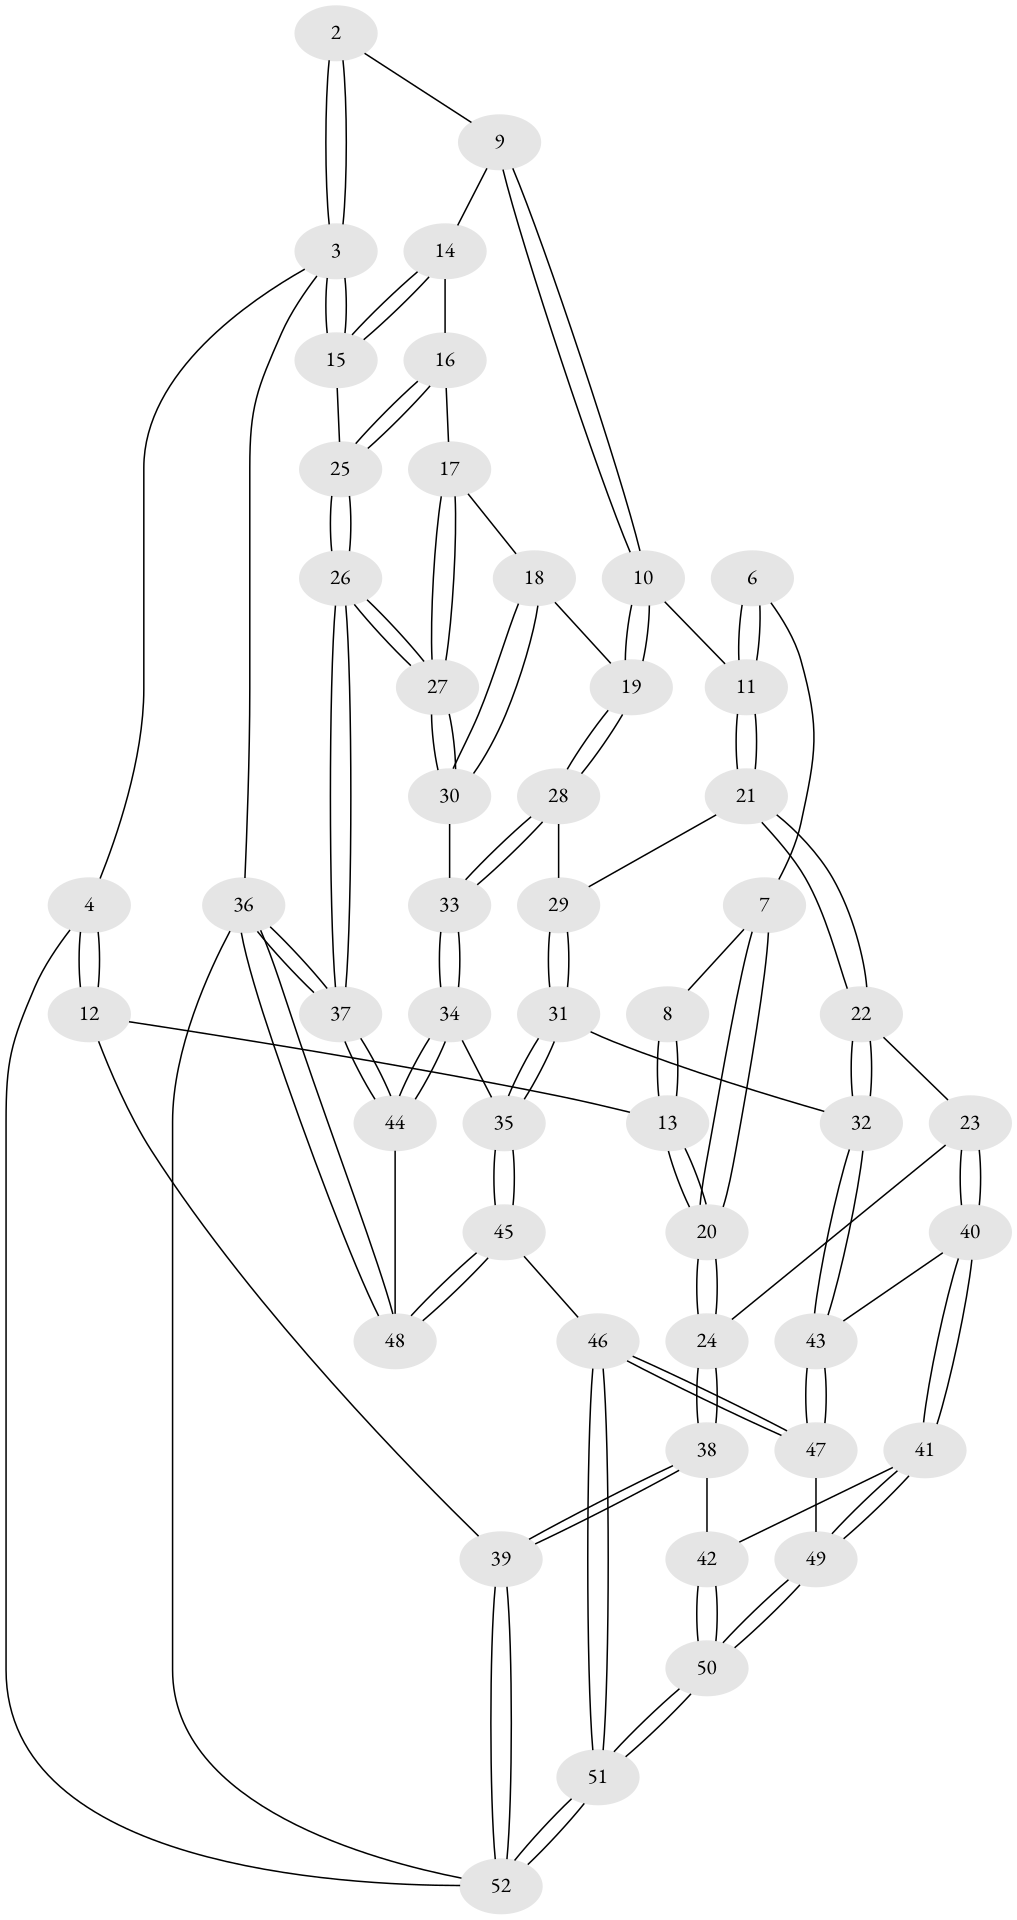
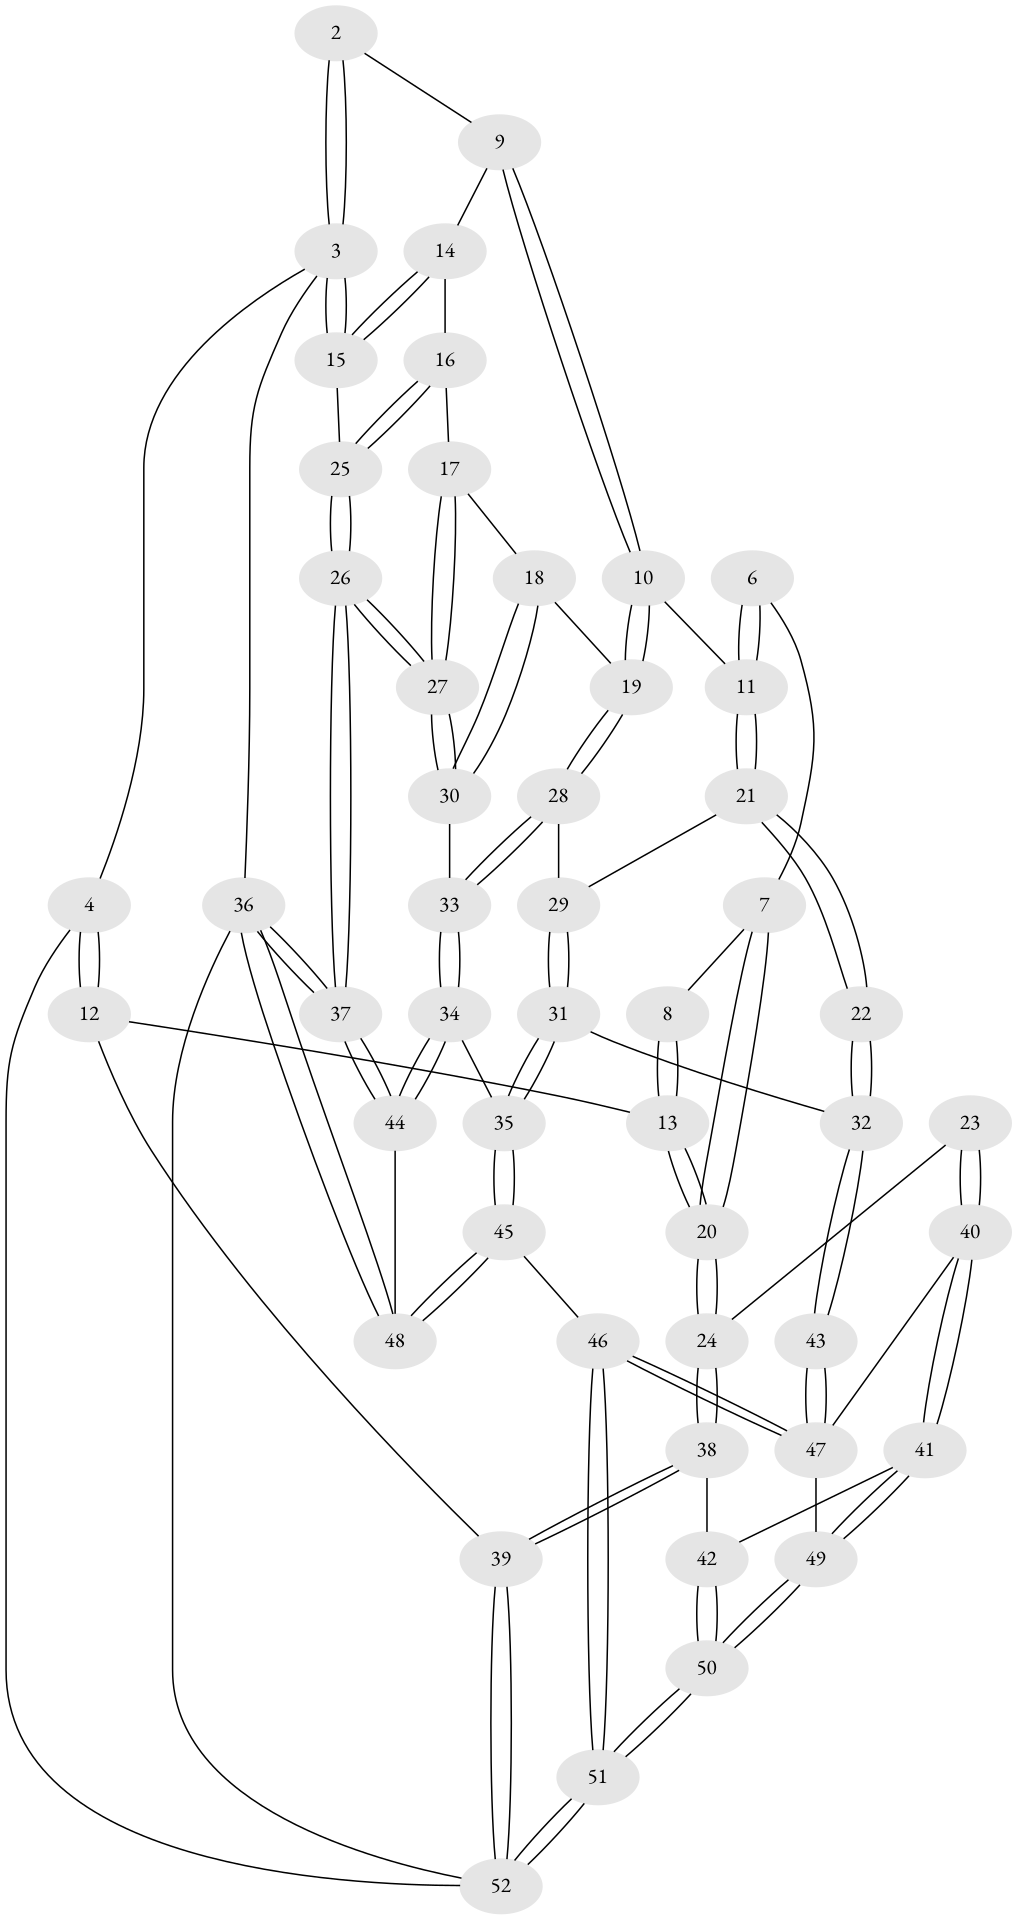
edge "22" -- "23": removed
edge "40" -- "43": now "40" -- "47"
